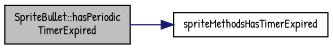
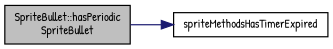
node "SpriteBullet::hasPeriodic TimerExpired": label "SpriteBullet::hasPeriodic TimerExpired" -> "SpriteBullet::hasPeriodic SpriteBullet"
